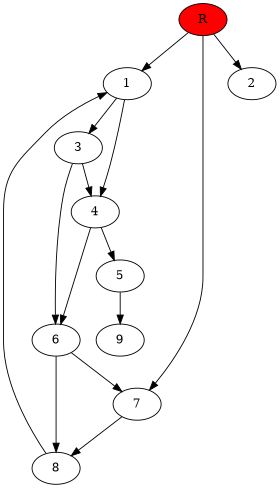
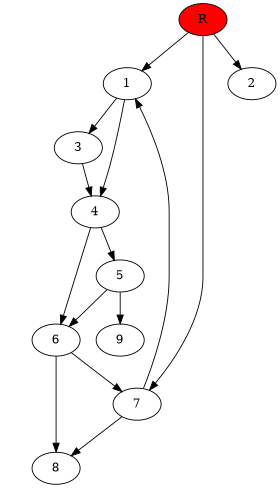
edge "3" -> "6": now "5" -> "6"
edge "8" -> "1": now "7" -> "1"
